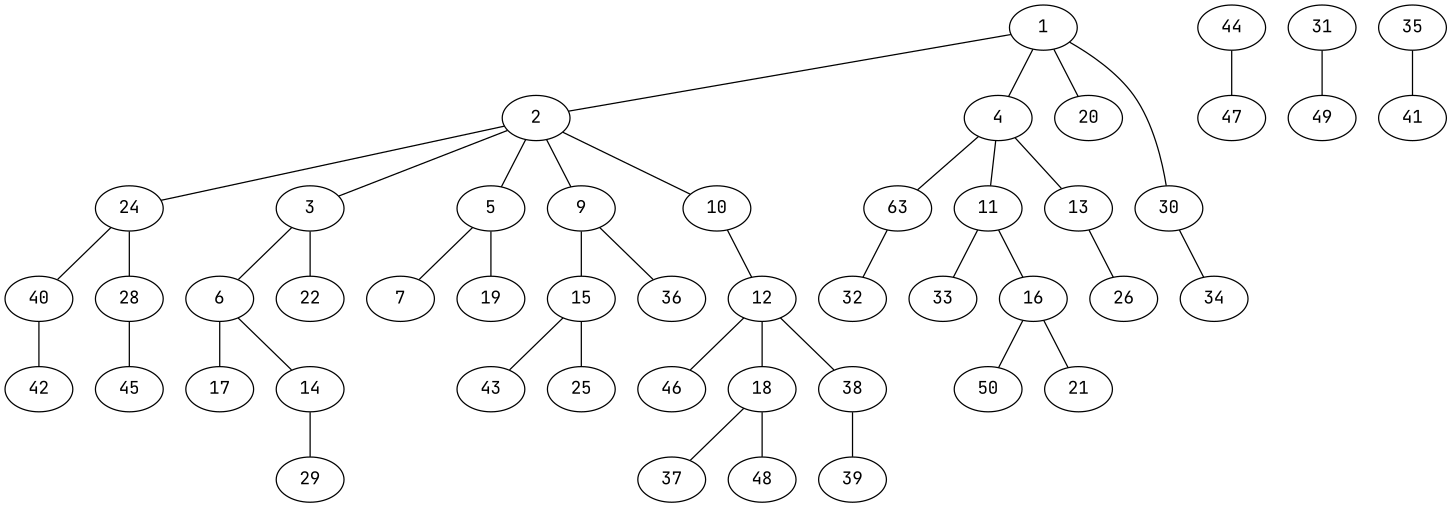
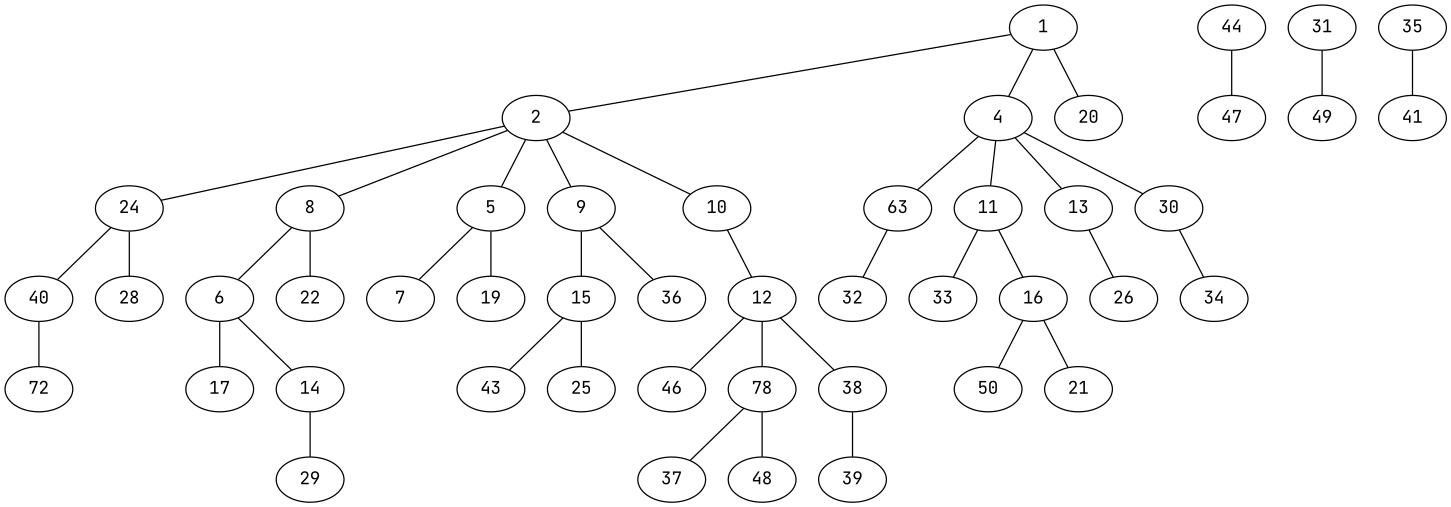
edge "1" -- "30": now "4" -- "30"
node "3": label "3" -> "8"
node "42": label "42" -> "72"
node "45": removed
node "18": label "18" -> "78"
